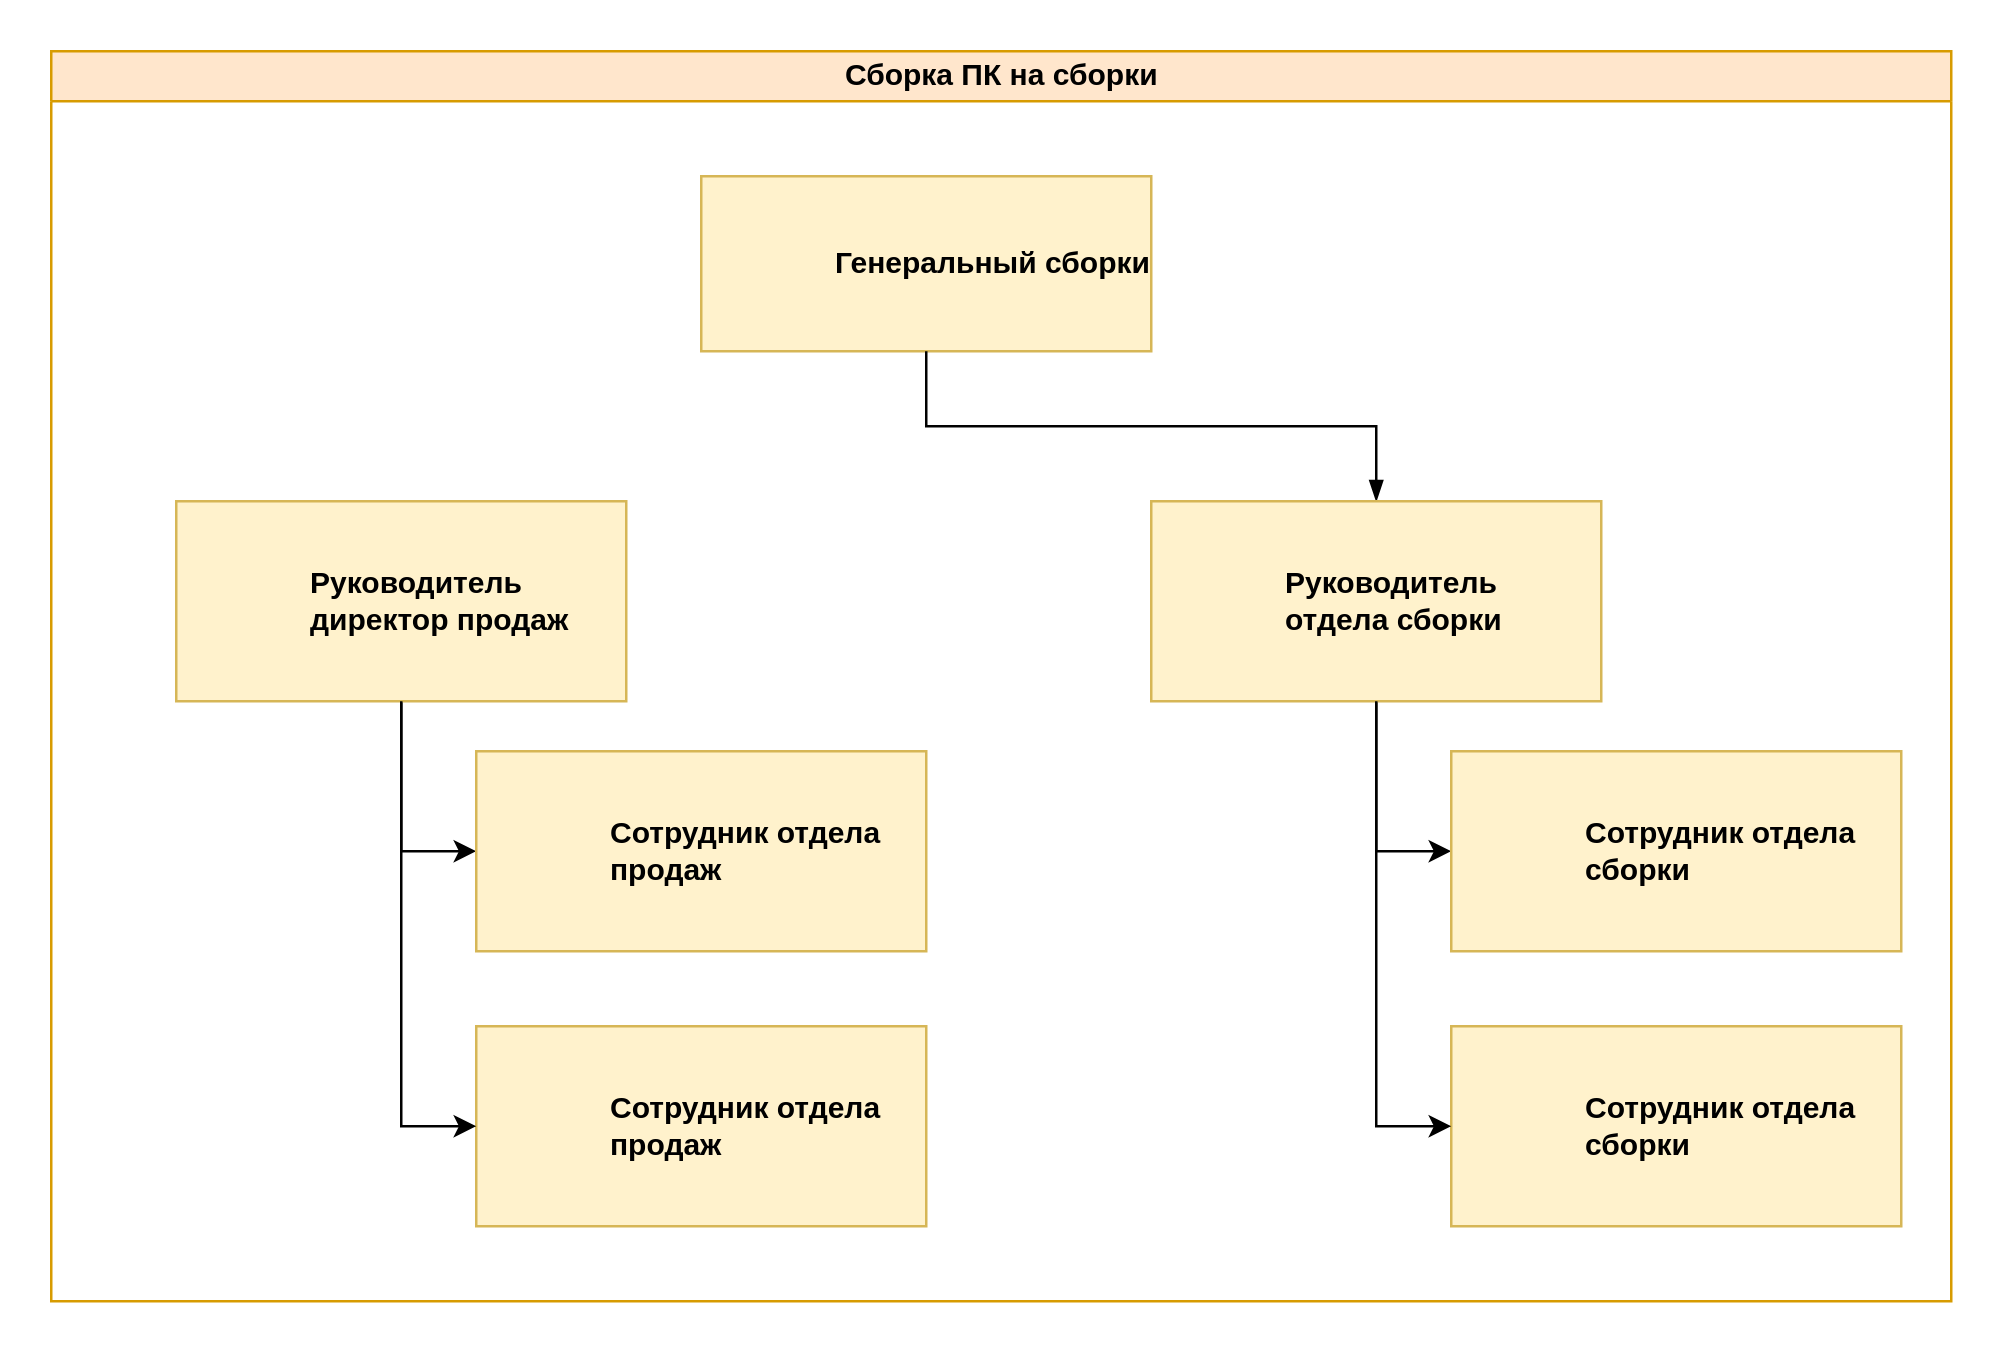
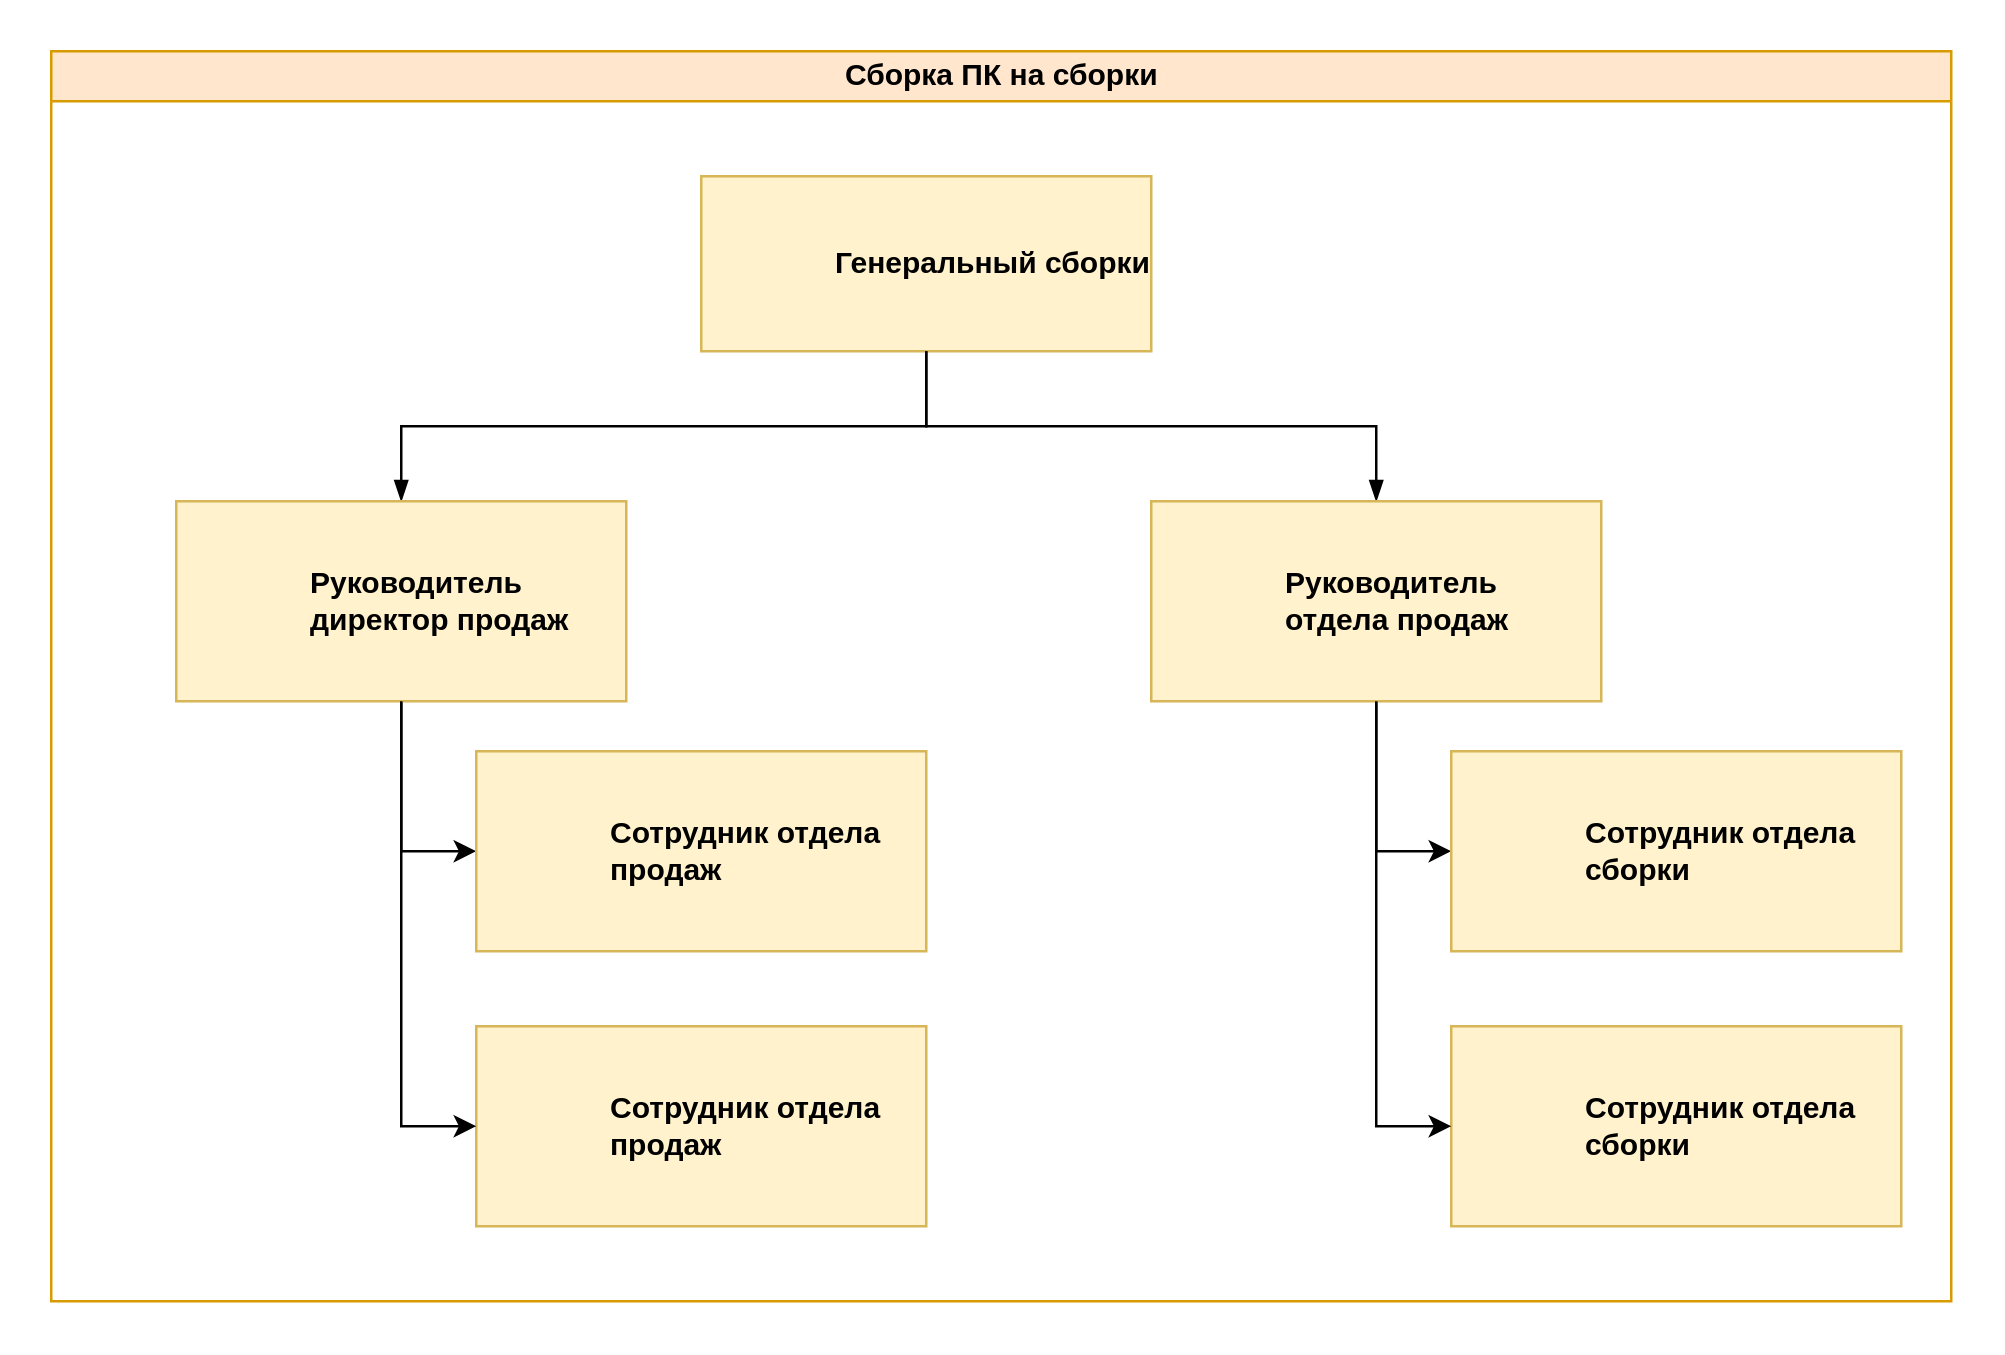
edge "Генеральный сборки" -> "Руководитель директор продаж": added
node "Руководитель отдела сборки": label "Руководитель отдела сборки" -> "Руководитель отдела продаж"
